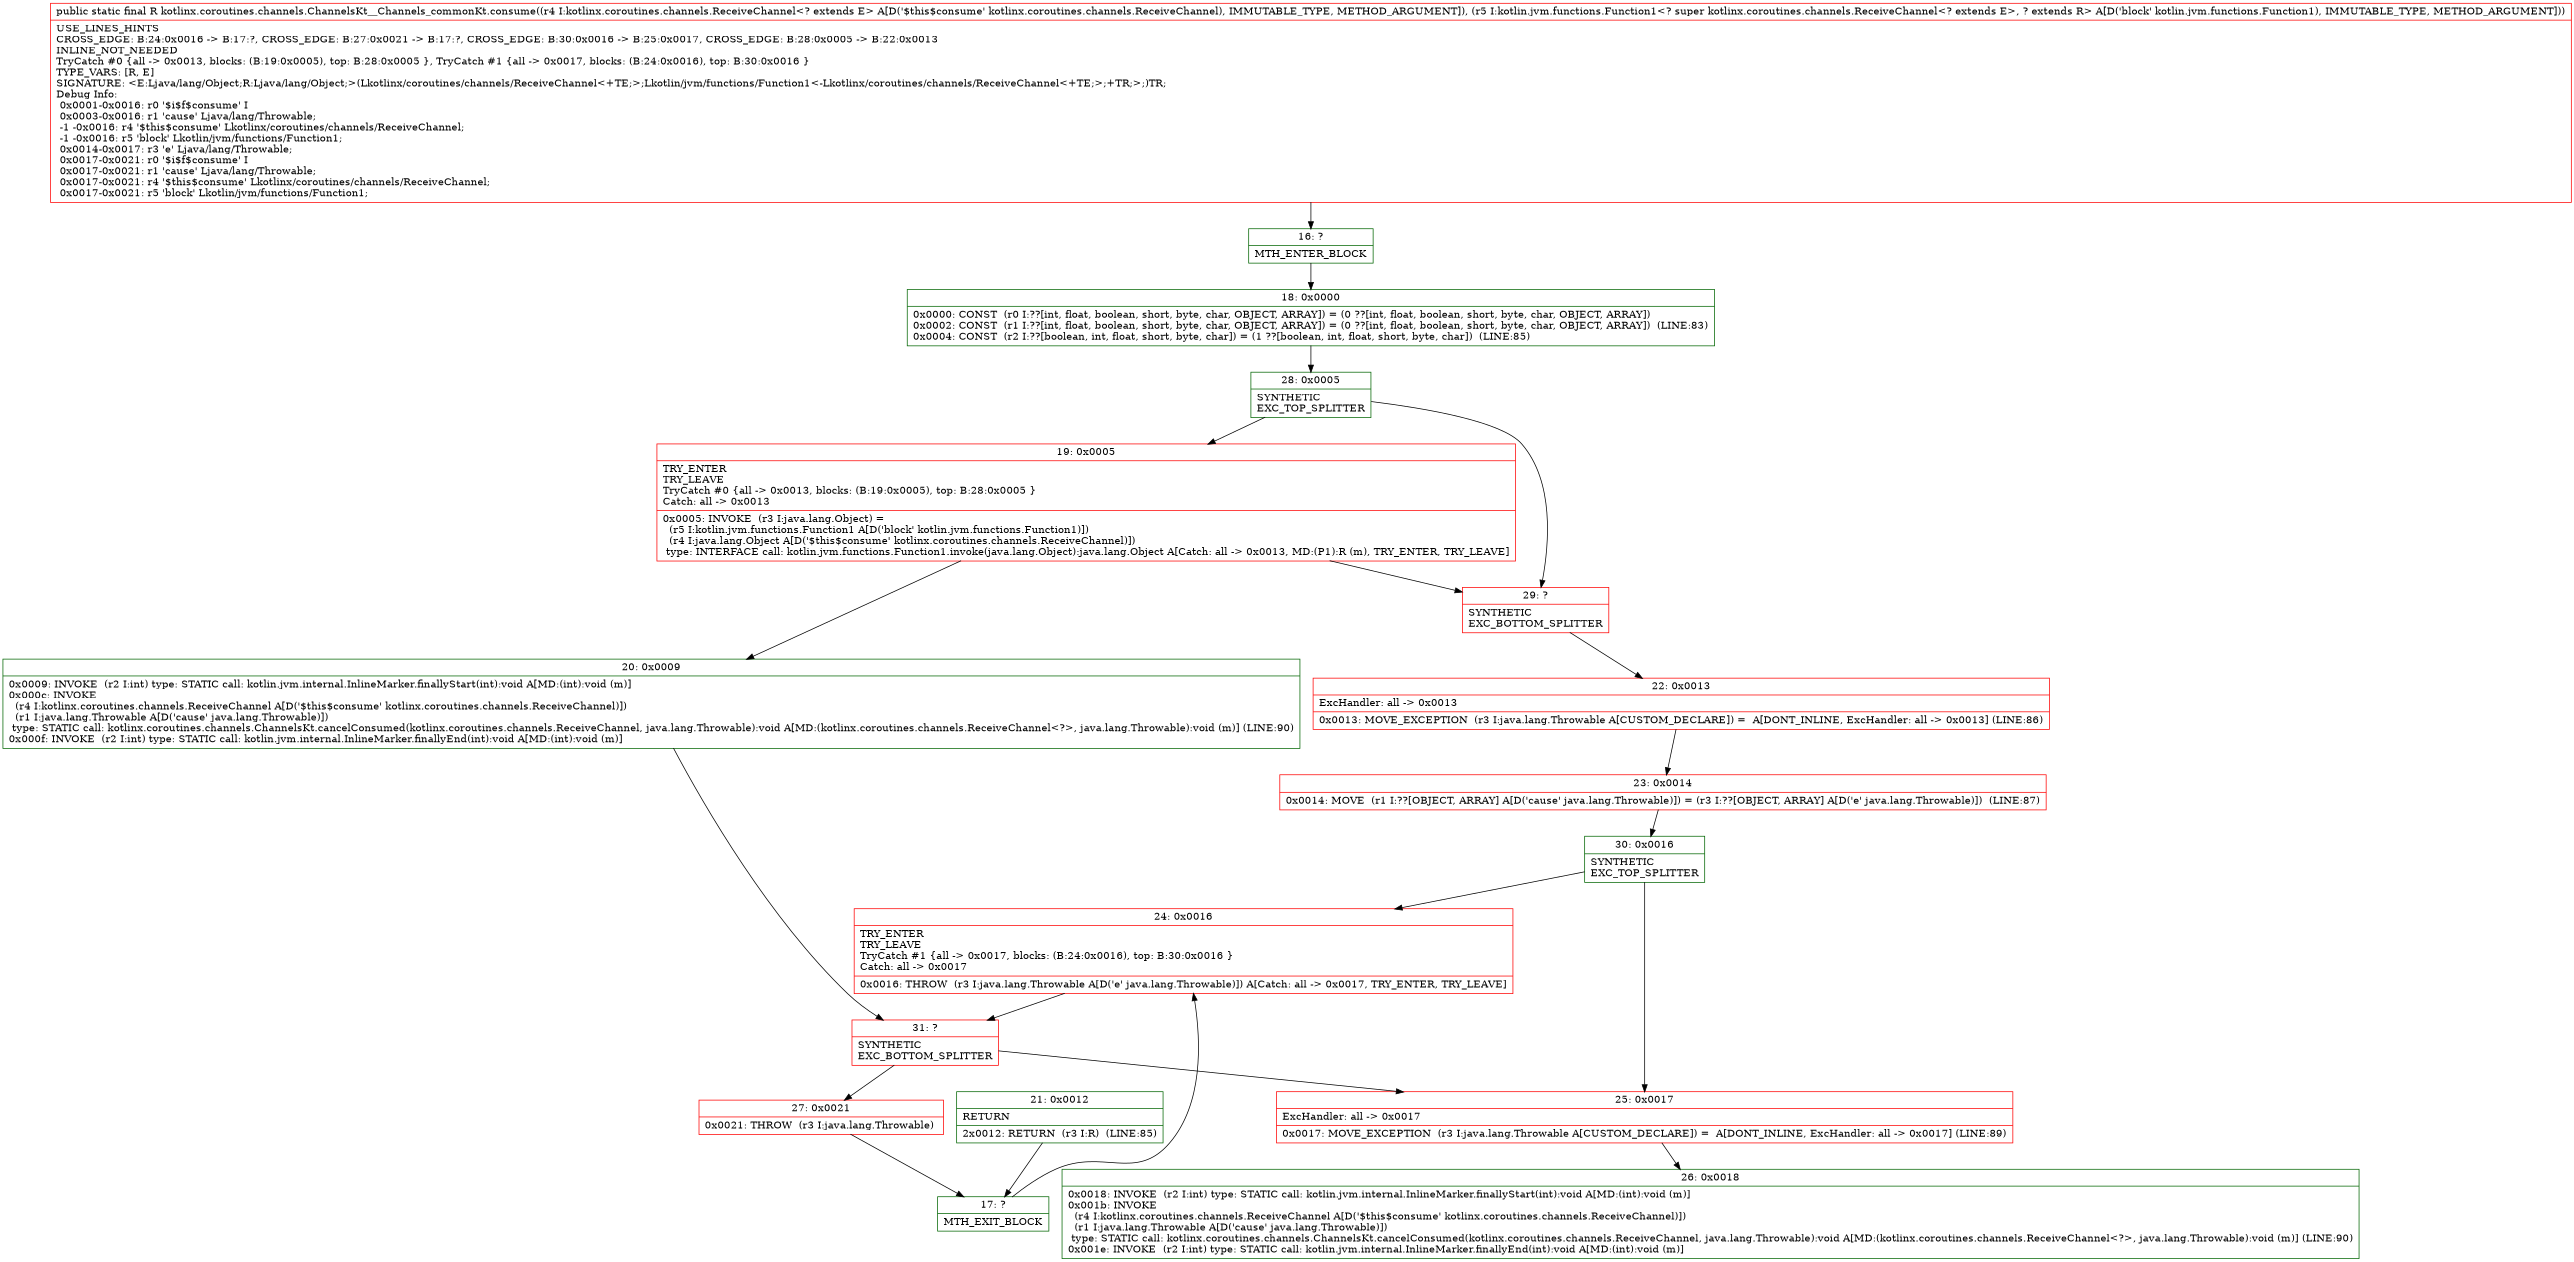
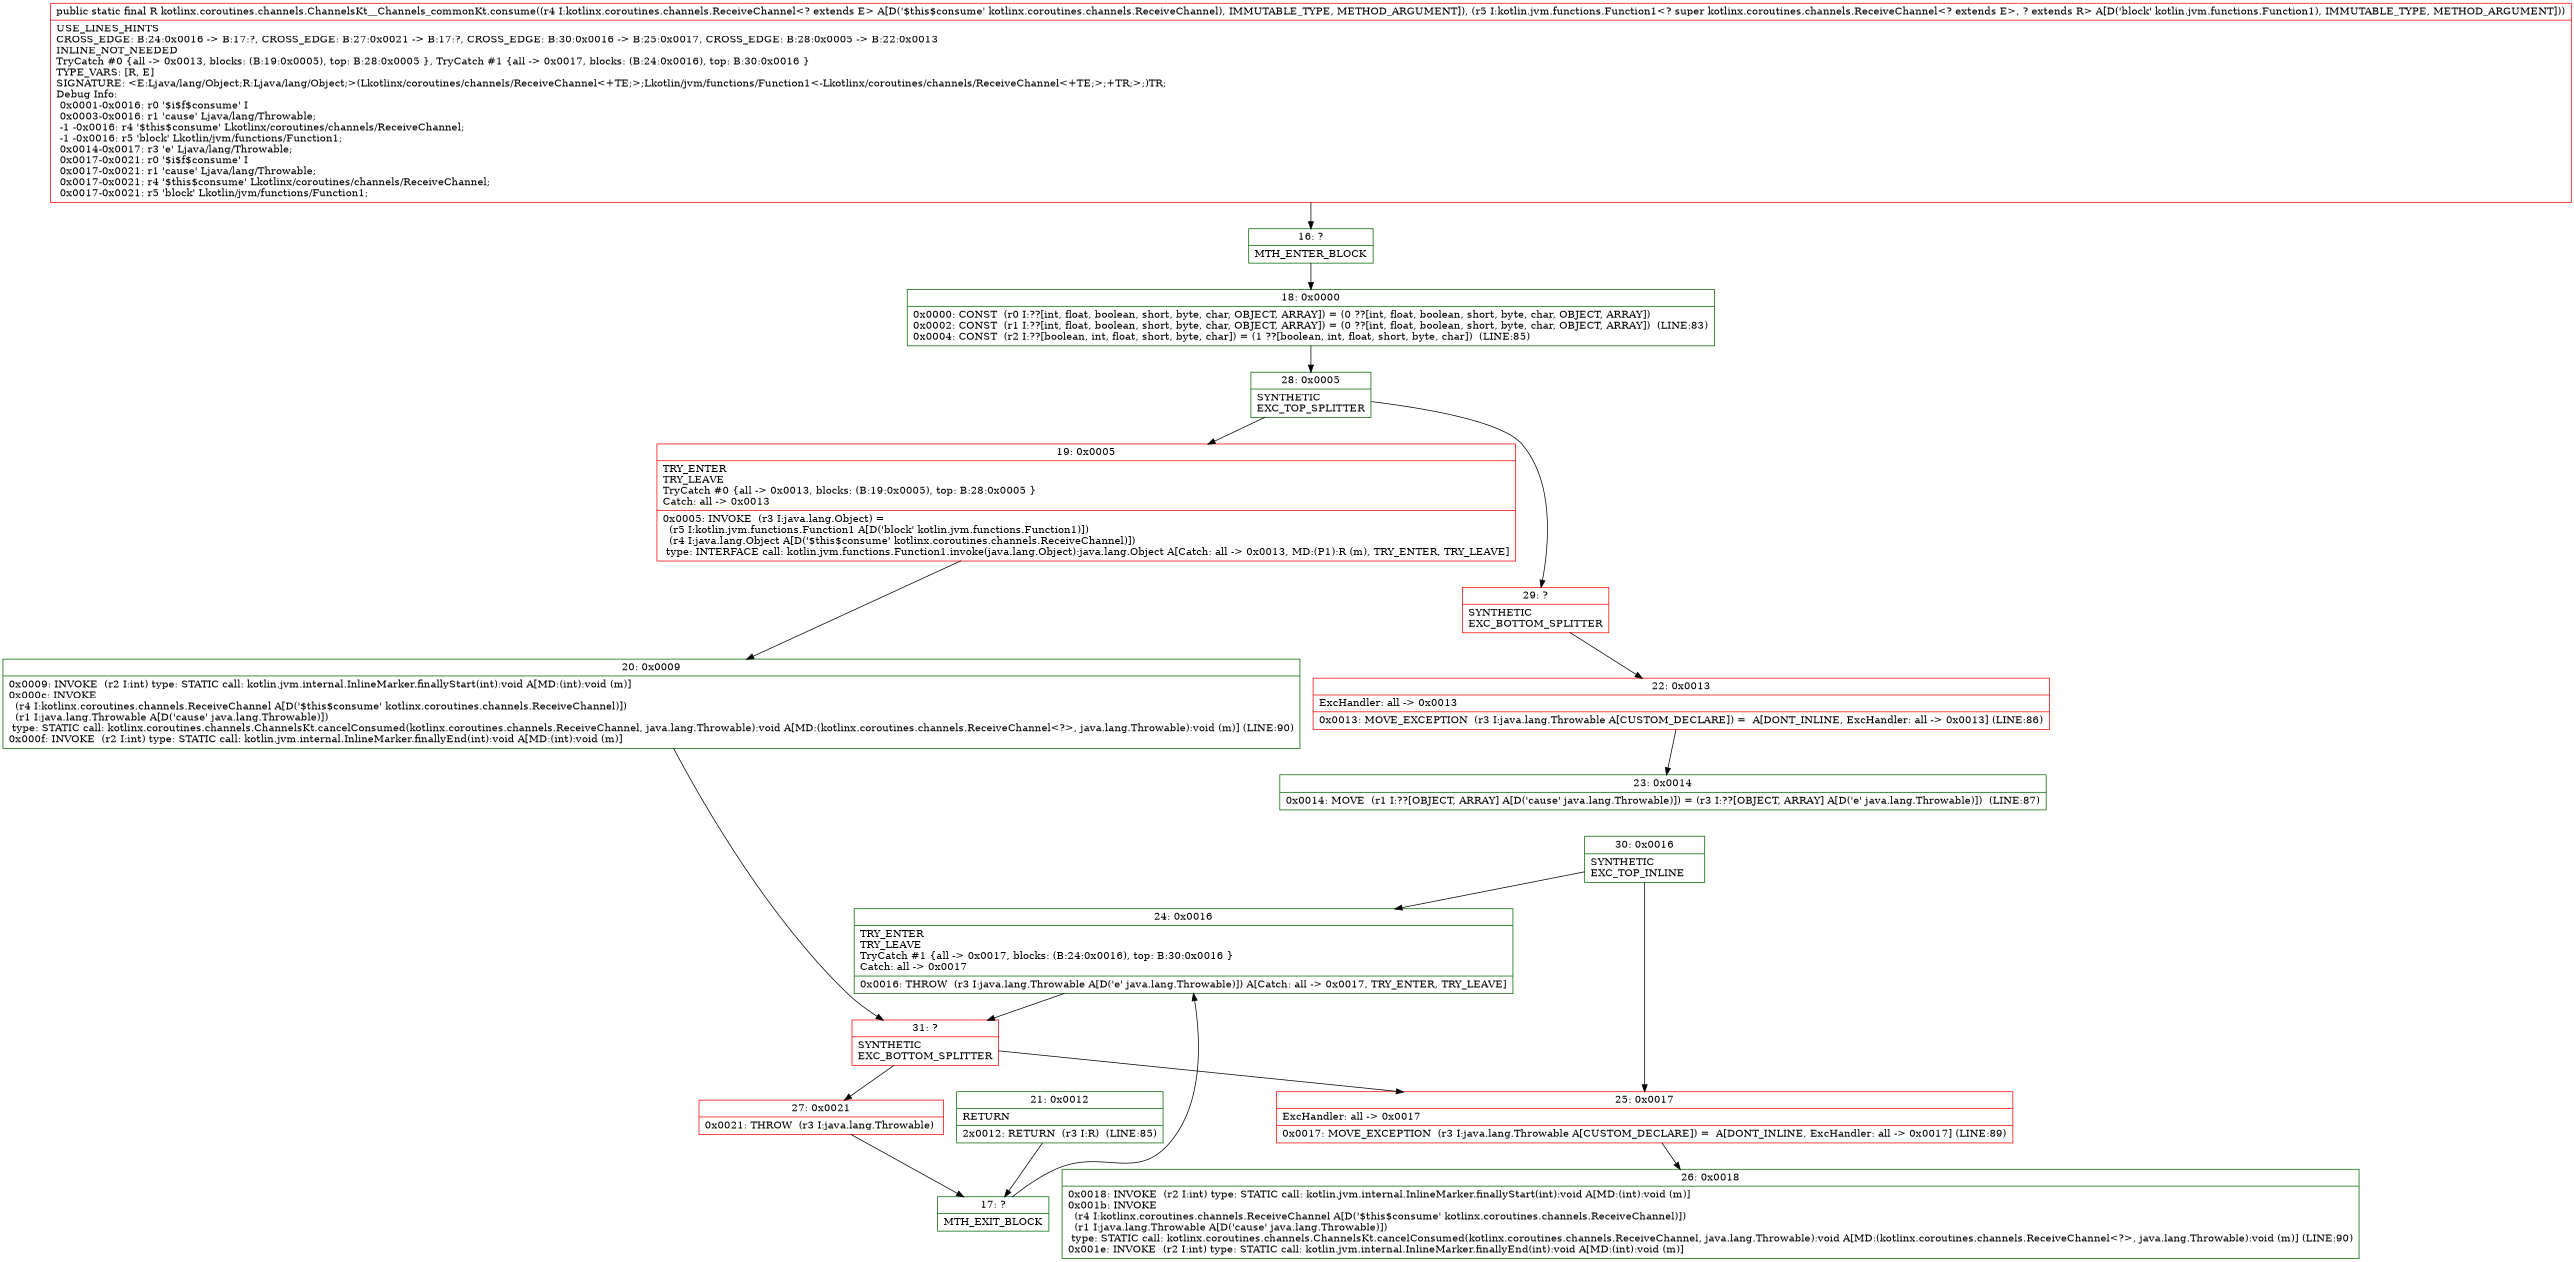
edge "19: 0x0005" -> "29: ?": removed
node "23: 0x0014": color red -> darkgreen
edge "23: 0x0014" -> "30: 0x0016": removed
node "30: 0x0016": text "EXC_TOP_SPLITTER" -> "EXC_TOP_INLINE"
node "24: 0x0016": color red -> darkgreen
